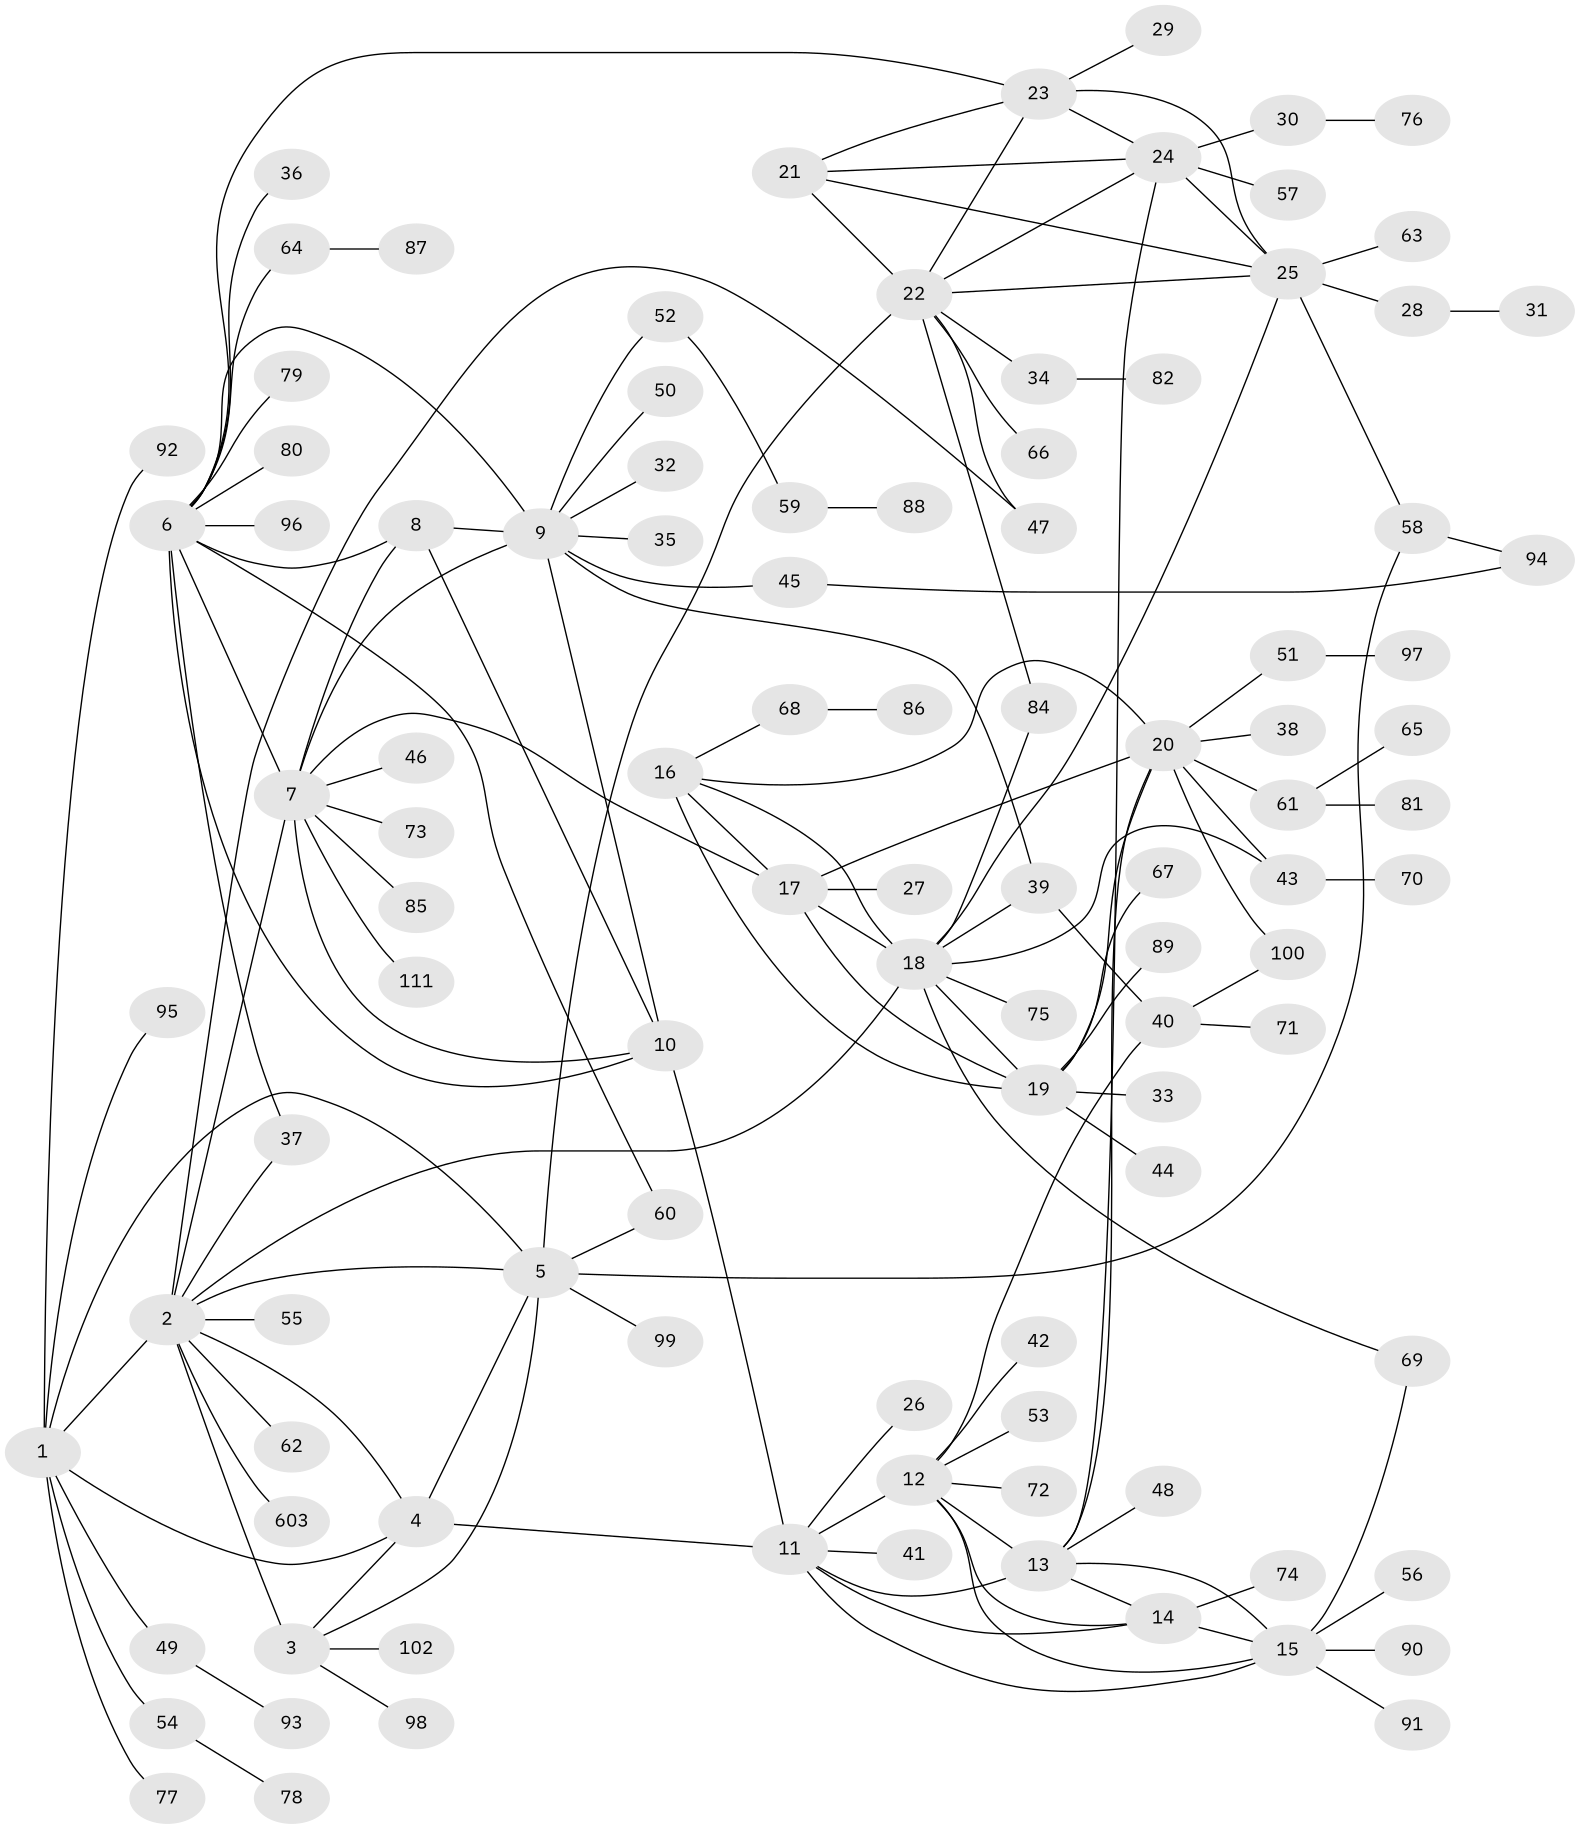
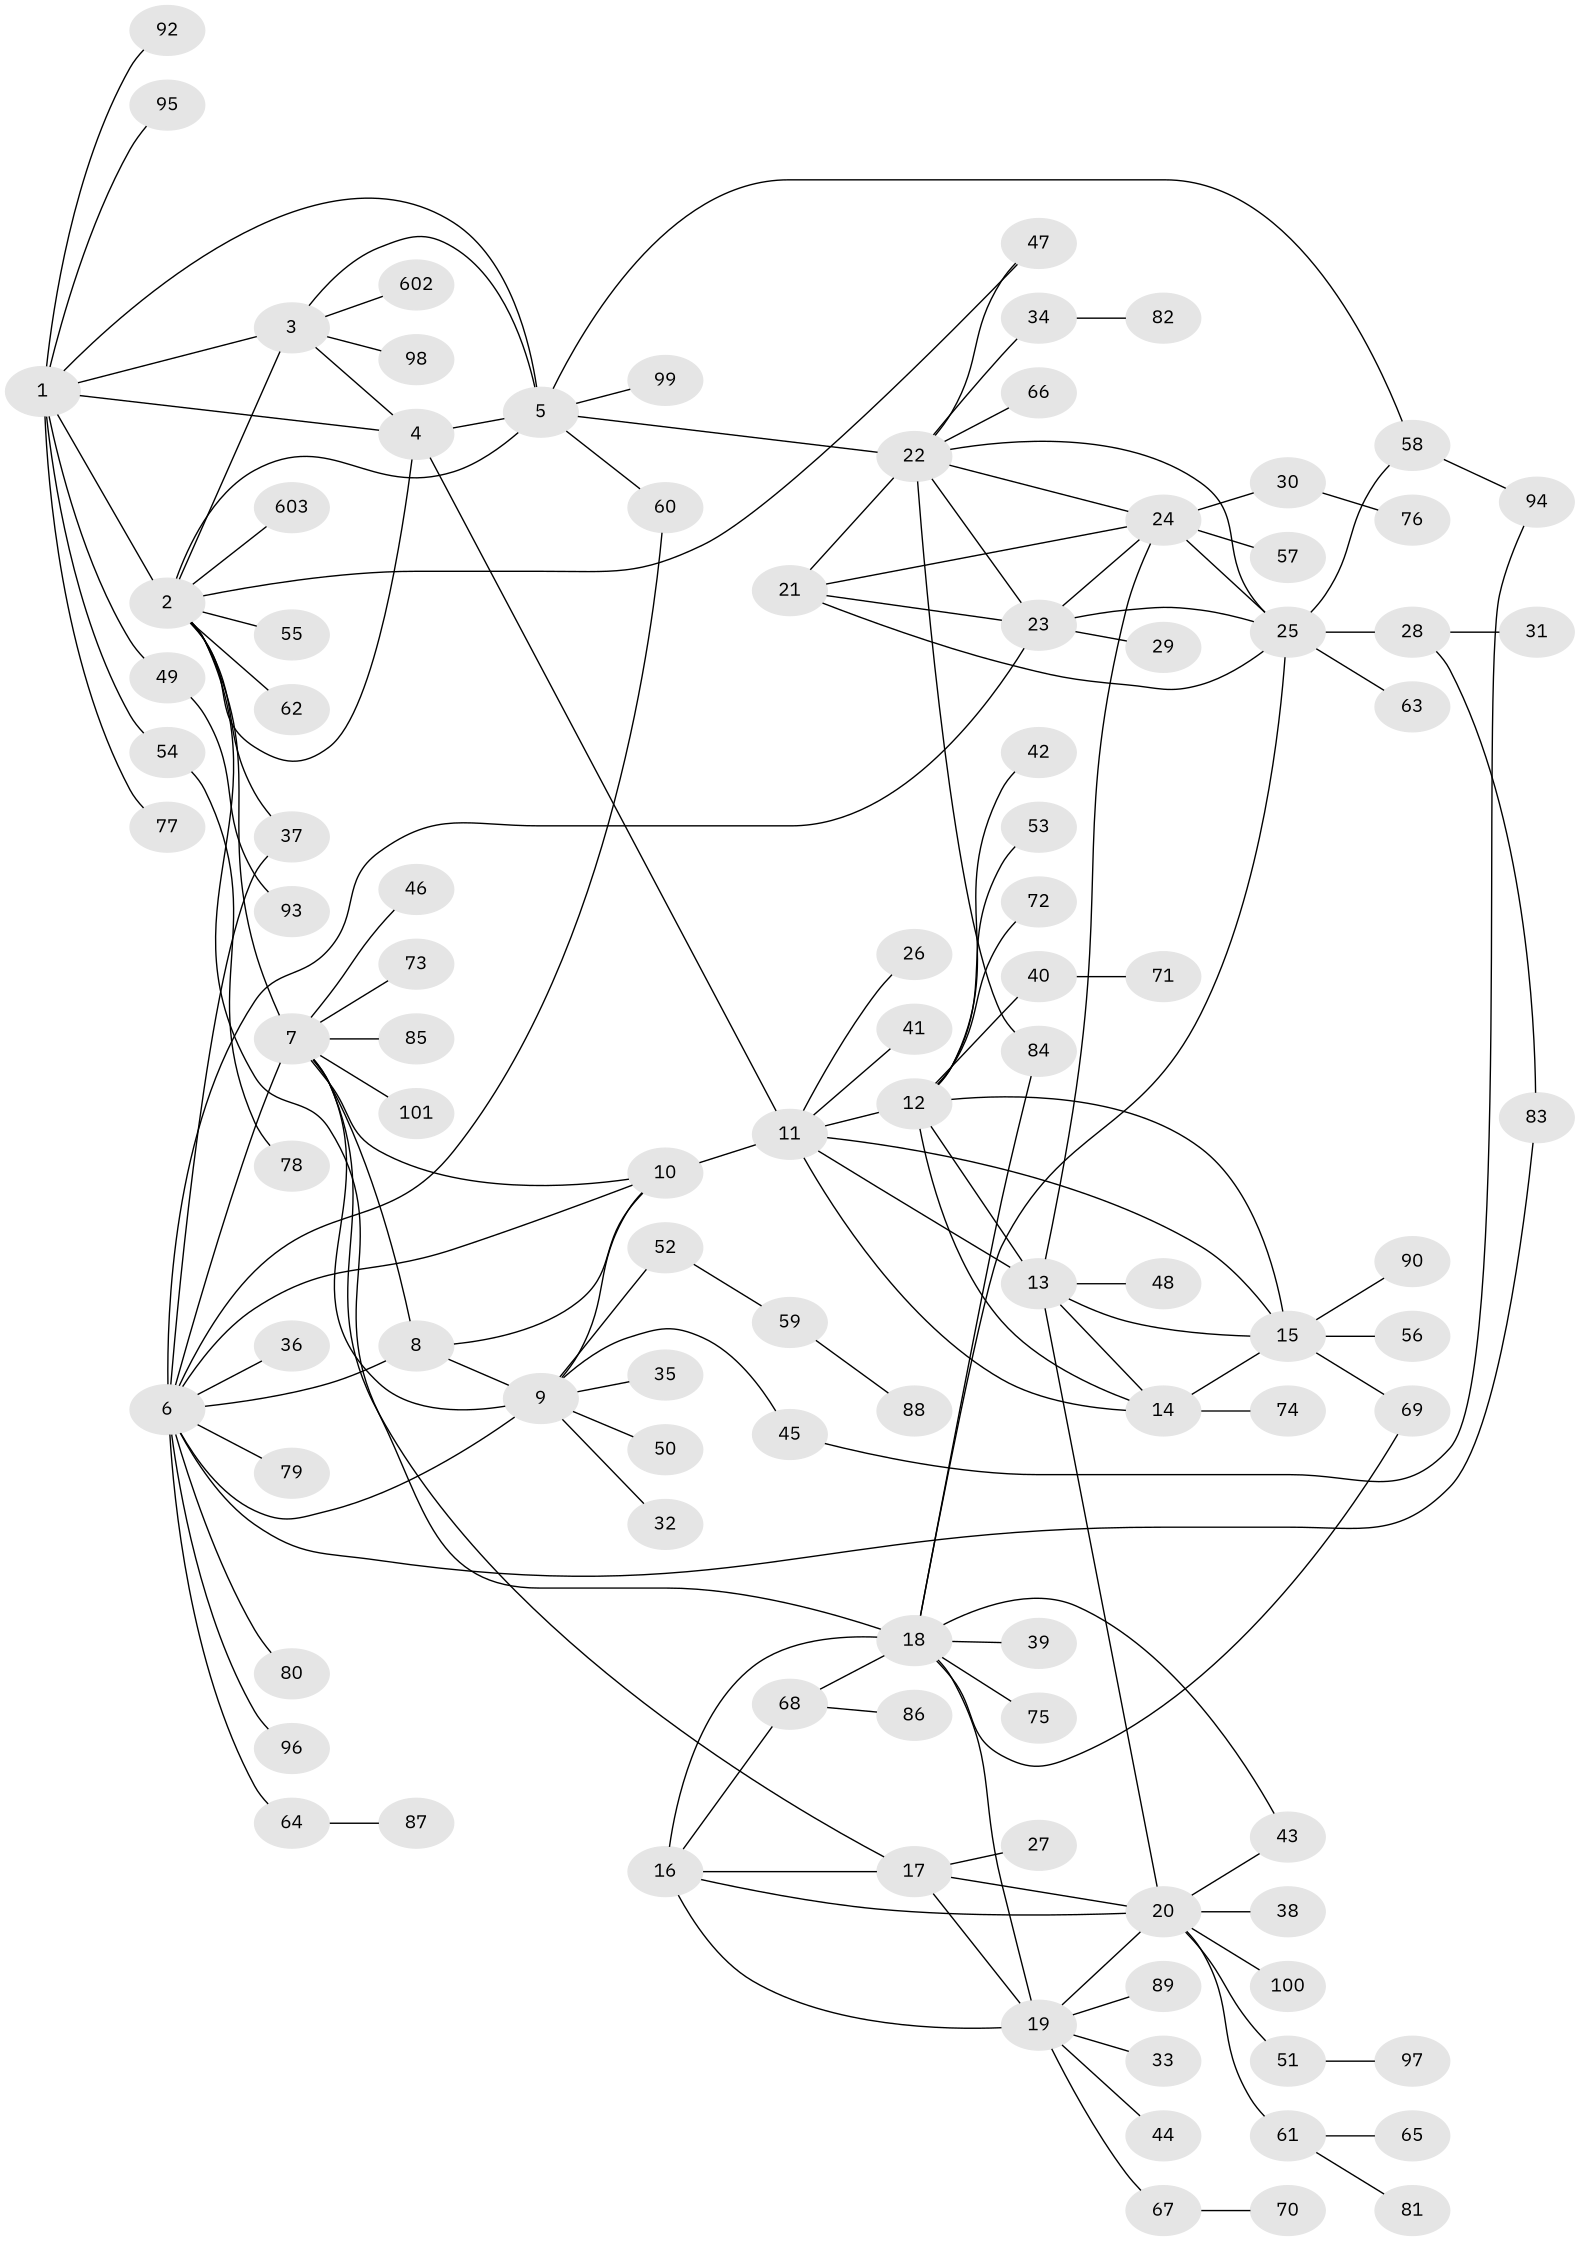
edge "3" -- "1": added
edge "9" -- "39": removed
edge "43" -- "70": now "67" -- "70"
edge "17" -- "18": now "68" -- "18"
edge "39" -- "40": removed
node "111": label "111" -> "101"
edge "100" -- "40": removed
node "83": added
node "102": label "102" -> "602"
node "91": removed
